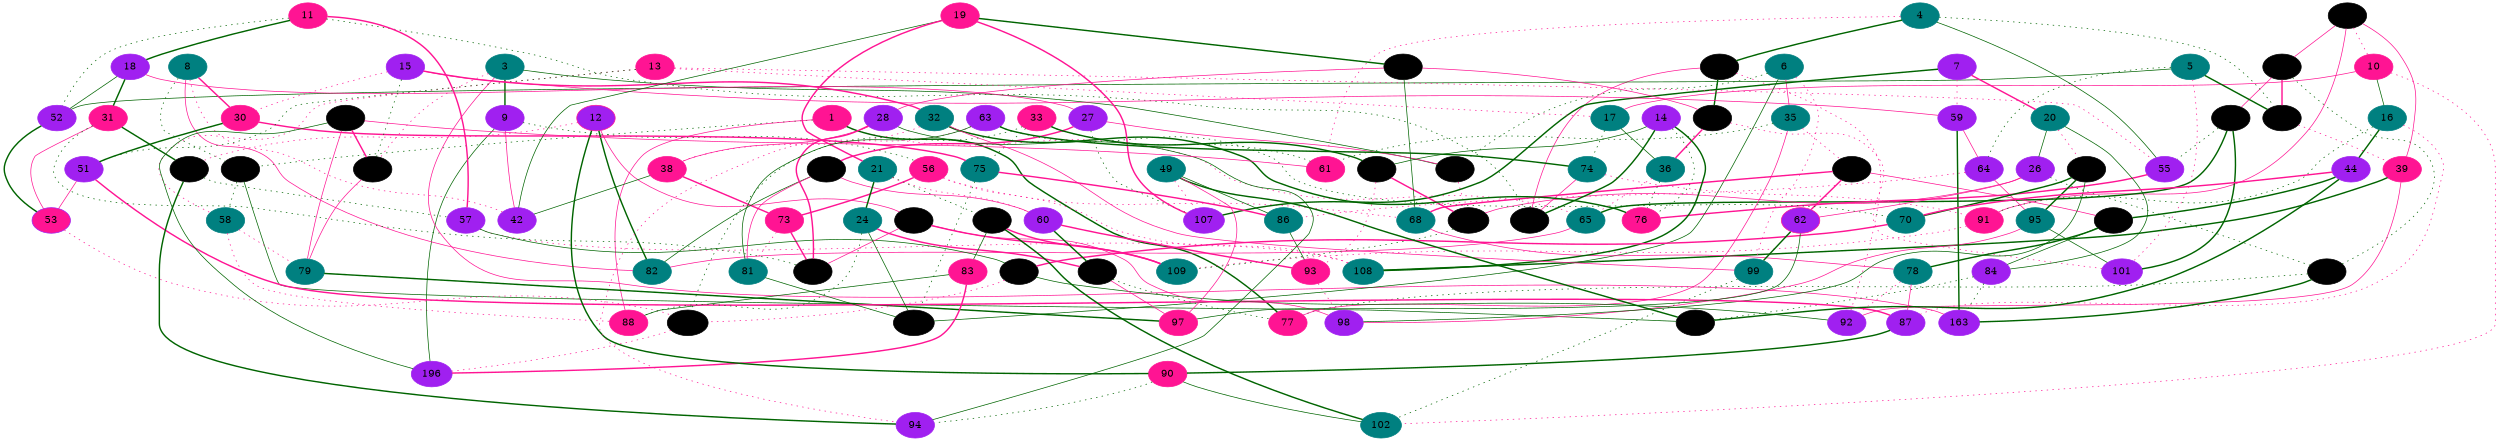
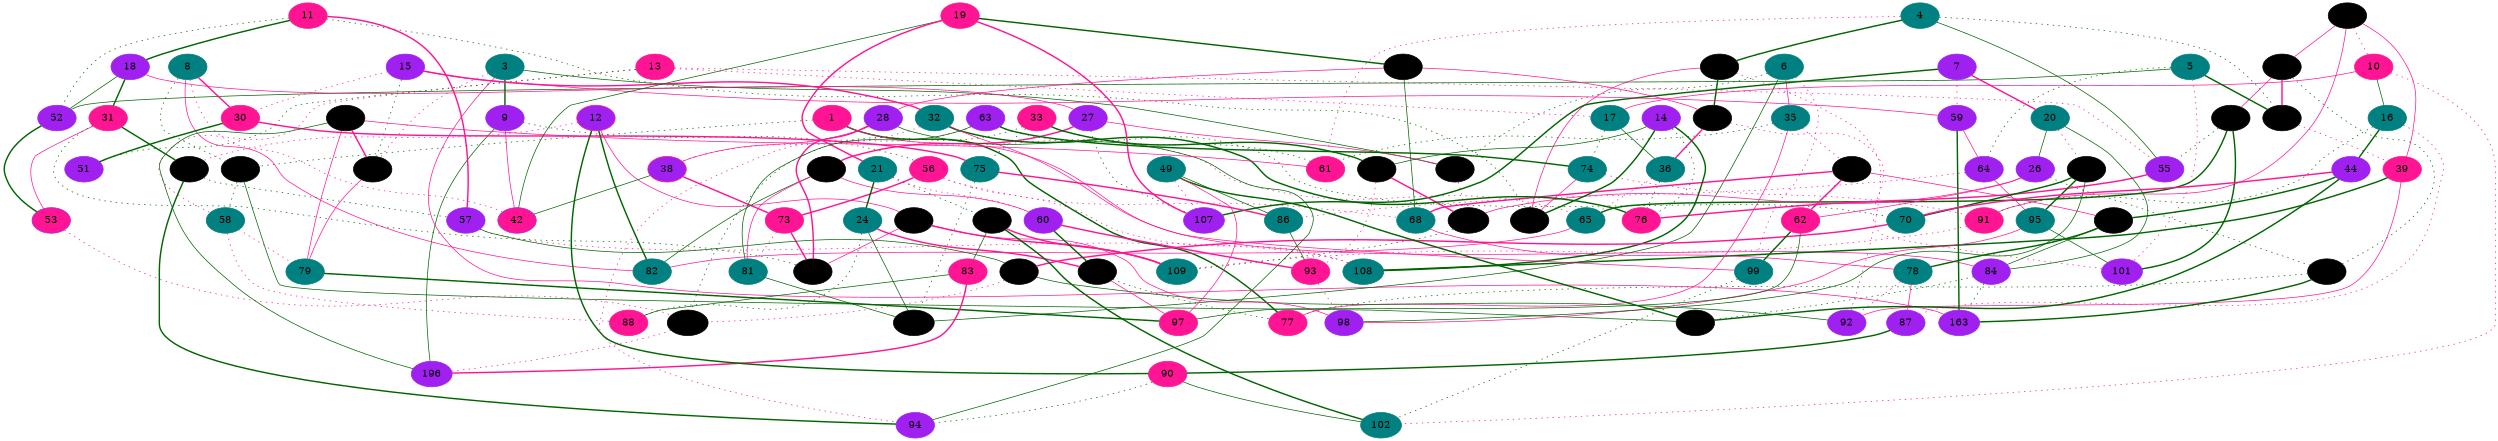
edge "1" -- "88": now "1" -- "84"
node "38": fillcolor deeppink -> purple
edge "51" -- "53": removed
node "42": fillcolor purple -> deeppink
node "62": fillcolor purple -> deeppink
edge "51" -- "87": removed
